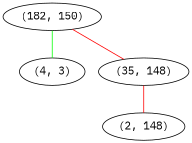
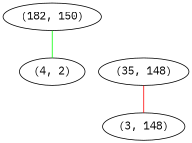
edge "(182, 150)" -- "(35, 148)": removed
node "(4, 3)": label "(4, 3)" -> "(4, 2)"
node "(2, 148)": label "(2, 148)" -> "(3, 148)"
